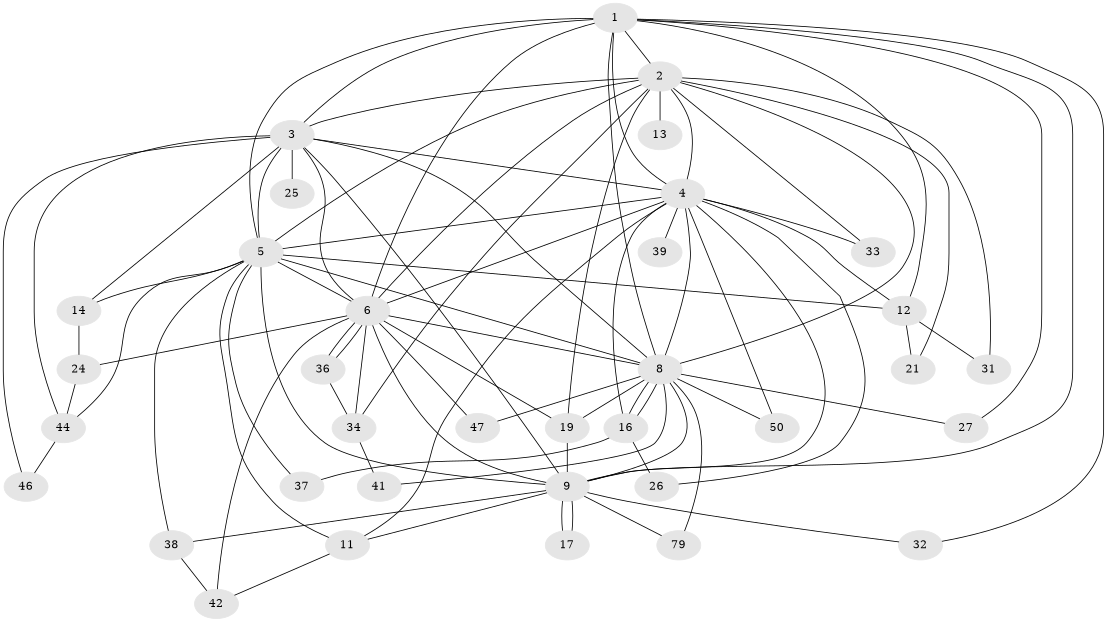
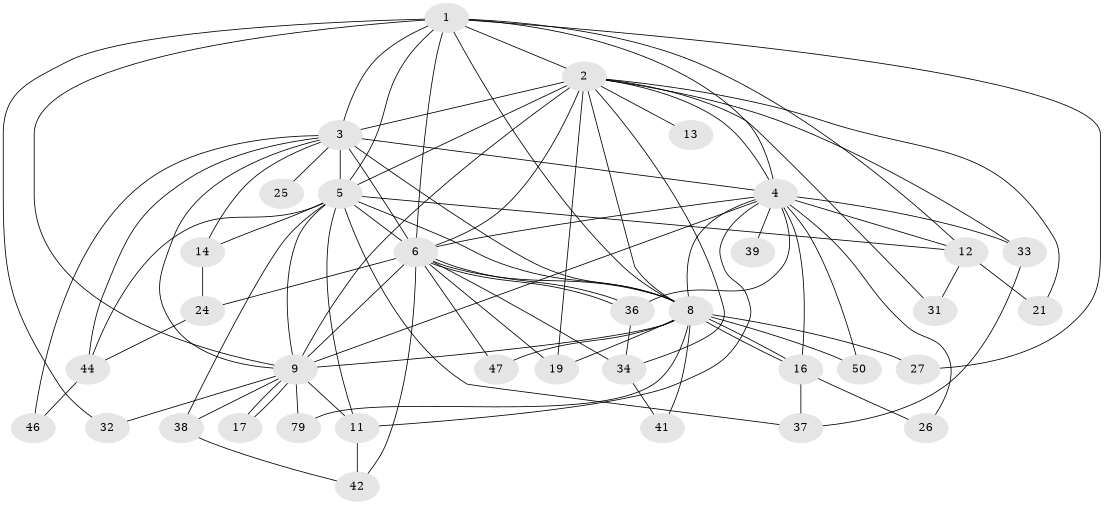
edge "4" -- "5": now "4" -- "36"
edge "33" -- "37": added
edge "19" -- "9": now "2" -- "9"
